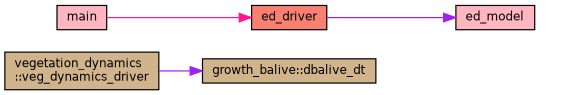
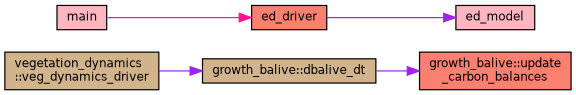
node "growth_balive::update _carbon_balances": added
